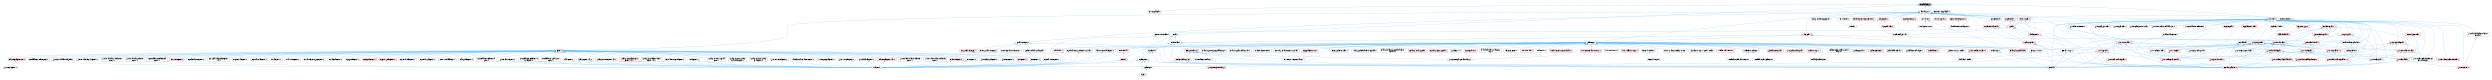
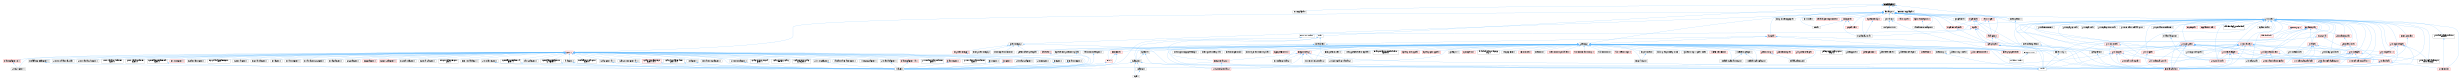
node "LevelSequenceAnimSequence Link.h": added
node "MaterialFunctionMaterial LayerBlendFactory.h": label "MaterialFunctionMaterial LayerBlendFactory.h" -> "MaterialFunctionMaterial Engine.h"
node "DisplayClusterConfigurator Factory.h": added
